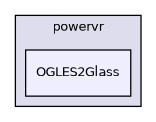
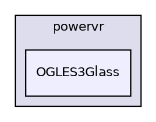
node "OGLES2Glass": label "OGLES2Glass" -> "OGLES3Glass"
